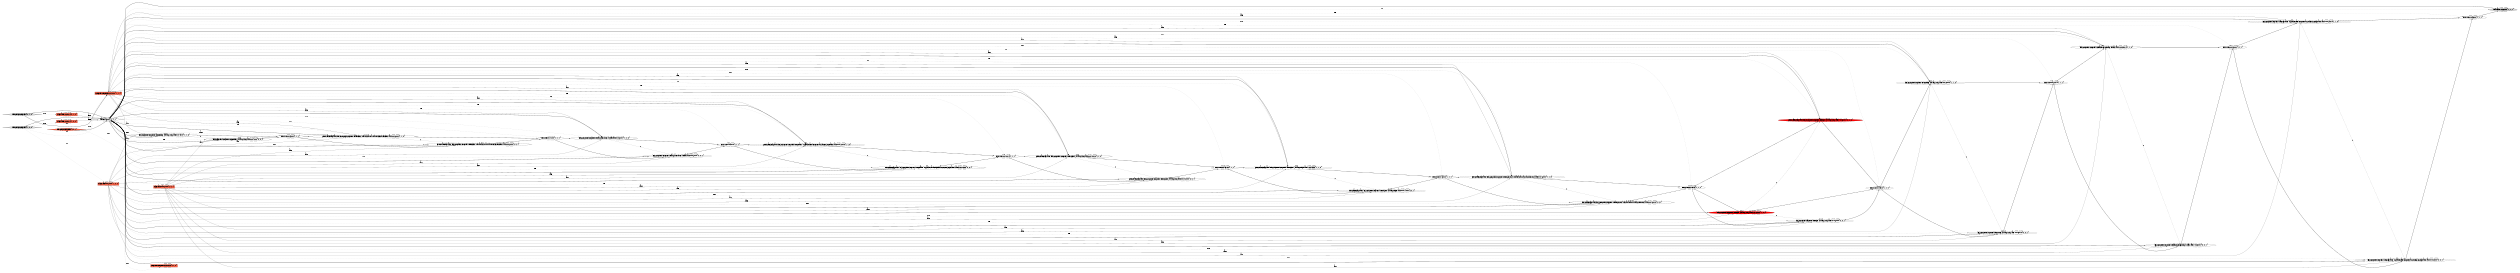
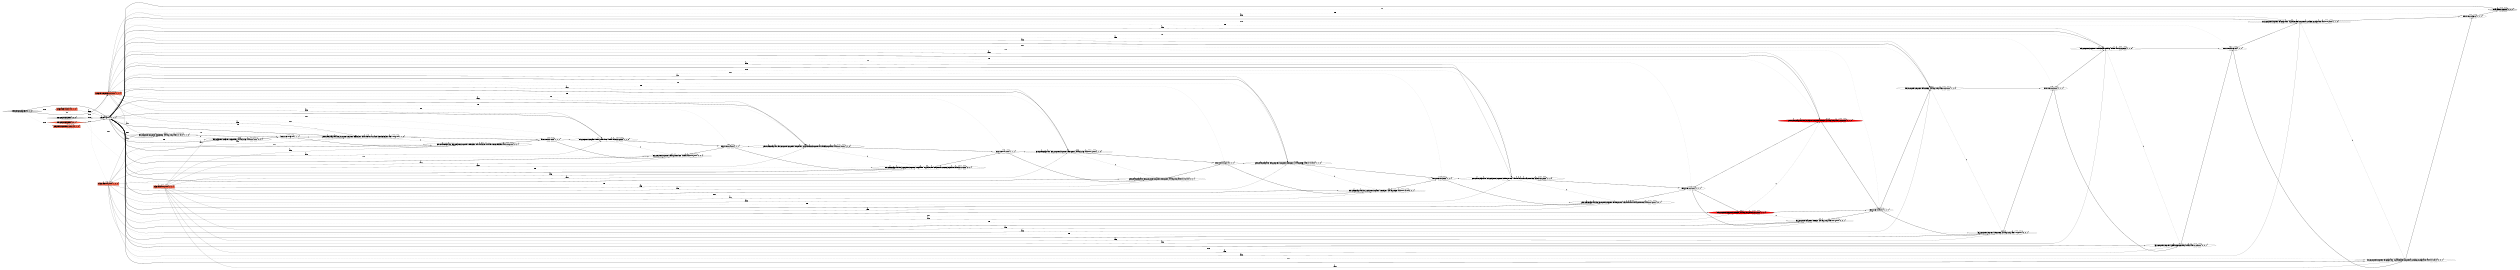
node "String name@@@2@@@['1', '0', '0']": removed
edge "name@@@3@@@['1', '1', '1']" -> "return true@@@5@@@['1', '1', '1']": label "name" -> "true"
edge "name@@@3@@@['1', '1', '1']" -> "Component component@@@2@@@['0', '1', '0']": now "setPropertyOnComponent['0', '1', '0']" -> "Component component@@@2@@@['0', '1', '0']"
